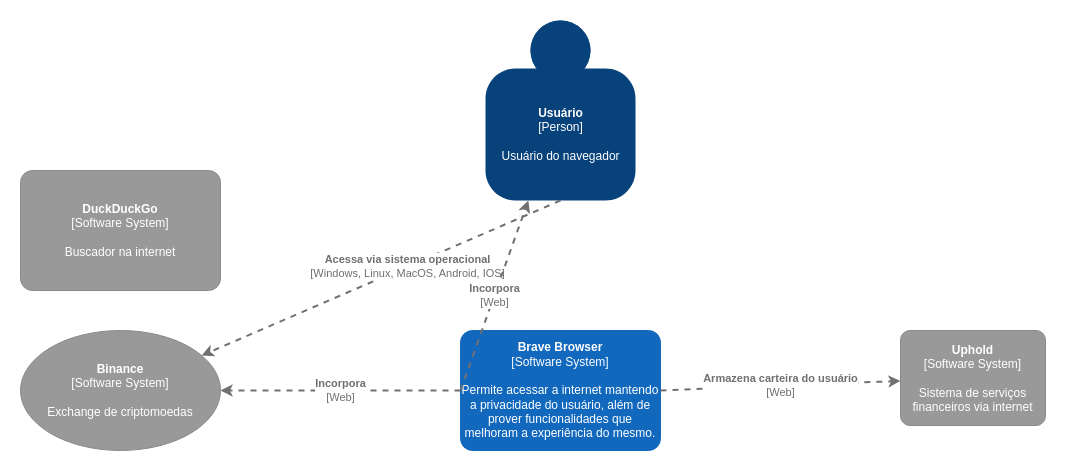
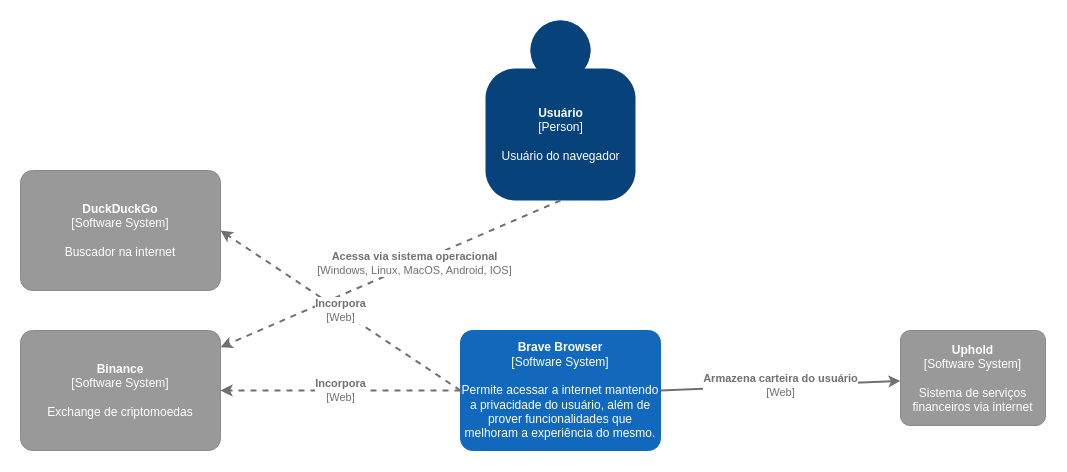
edge "Brave Browser [Software System] Permite acessar a internet mantendo a privacidade do usuário, além de prover funcionalidades que melhoram a experiência do mesmo." -> "Usuário [Person] Usuário do navegador": now "Brave Browser [Software System] Permite acessar a internet mantendo a privacidade do usuário, além de prover funcionalidades que melhoram a experiência do mesmo." -> "DuckDuckGo [Software System] Buscador na internet"
edge "Brave Browser [Software System] Permite acessar a internet mantendo a privacidade do usuário, além de prover funcionalidades que melhoram a experiência do mesmo." -> "Uphold [Software System] Sistema de serviços financeiros via internet": style dashed -> solid
node "Binance [Software System] Exchange de criptomoedas": shape ellipse -> rounded rectangle
